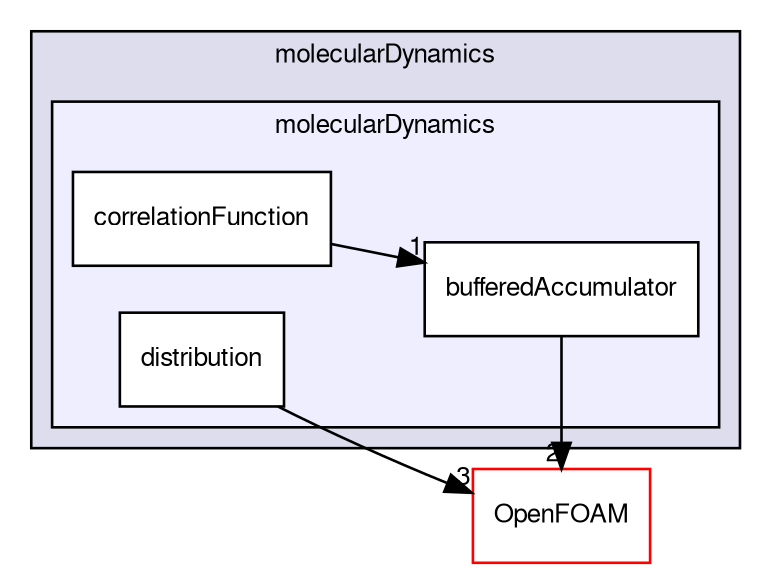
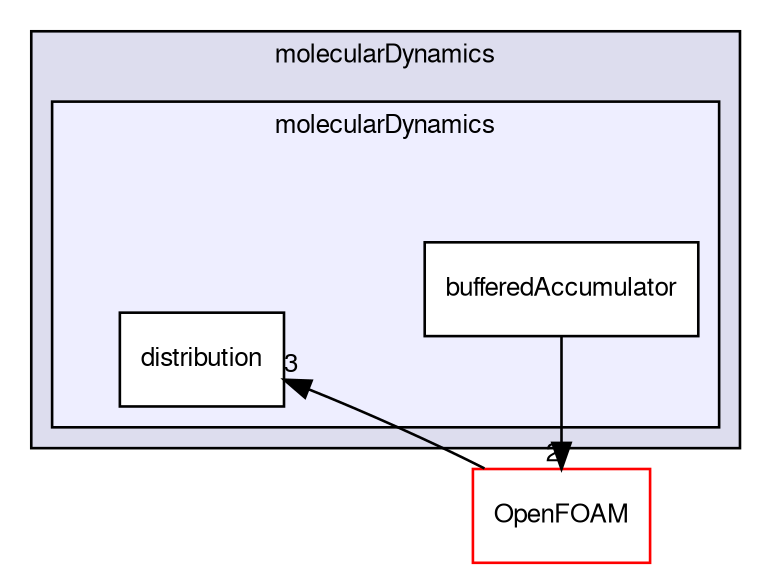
node "correlationFunction": removed
edge "distribution" -> "OpenFOAM": reversed
